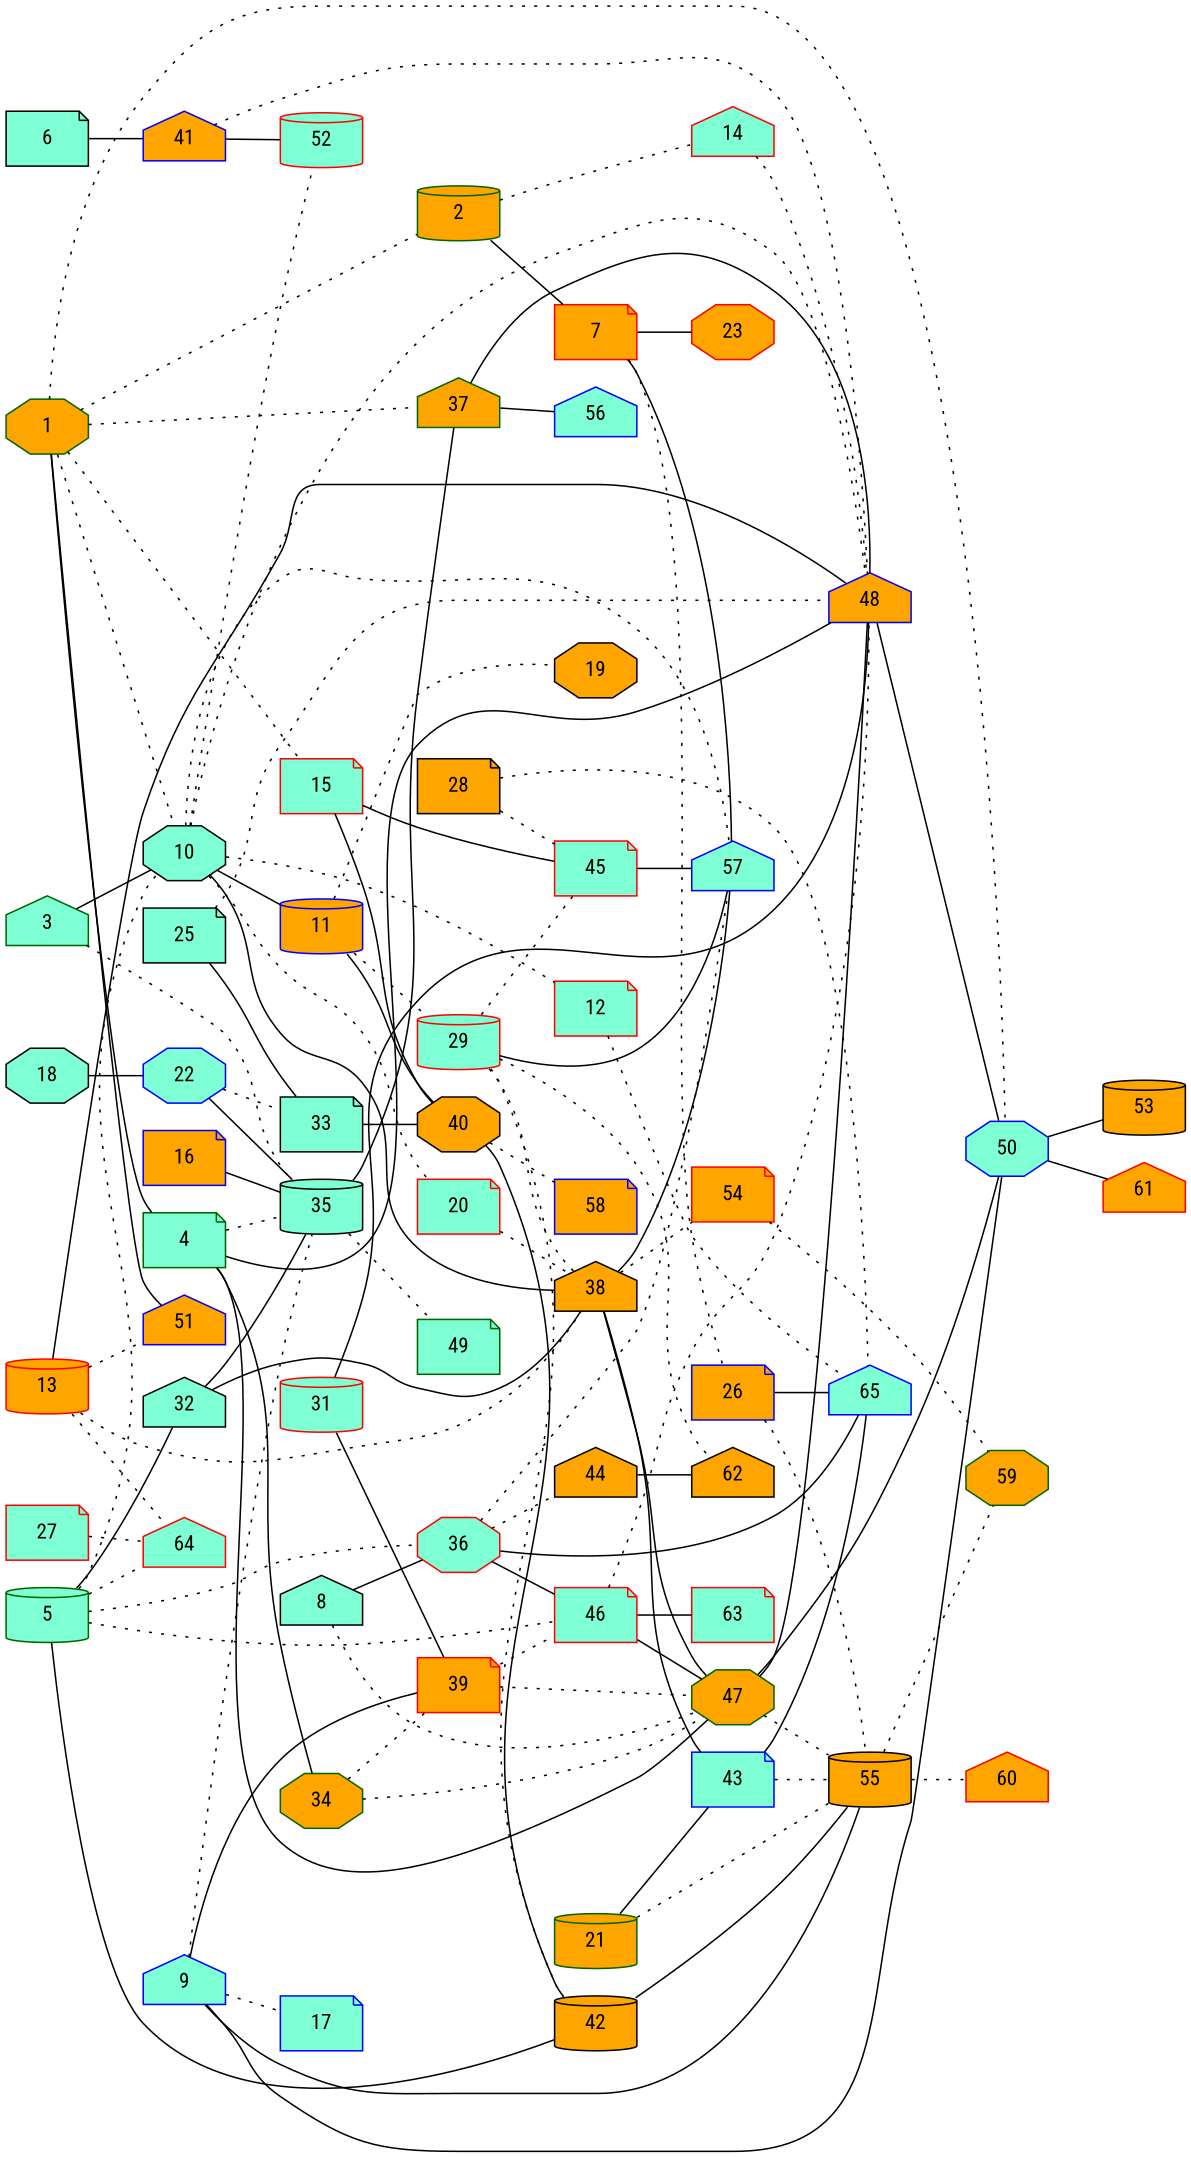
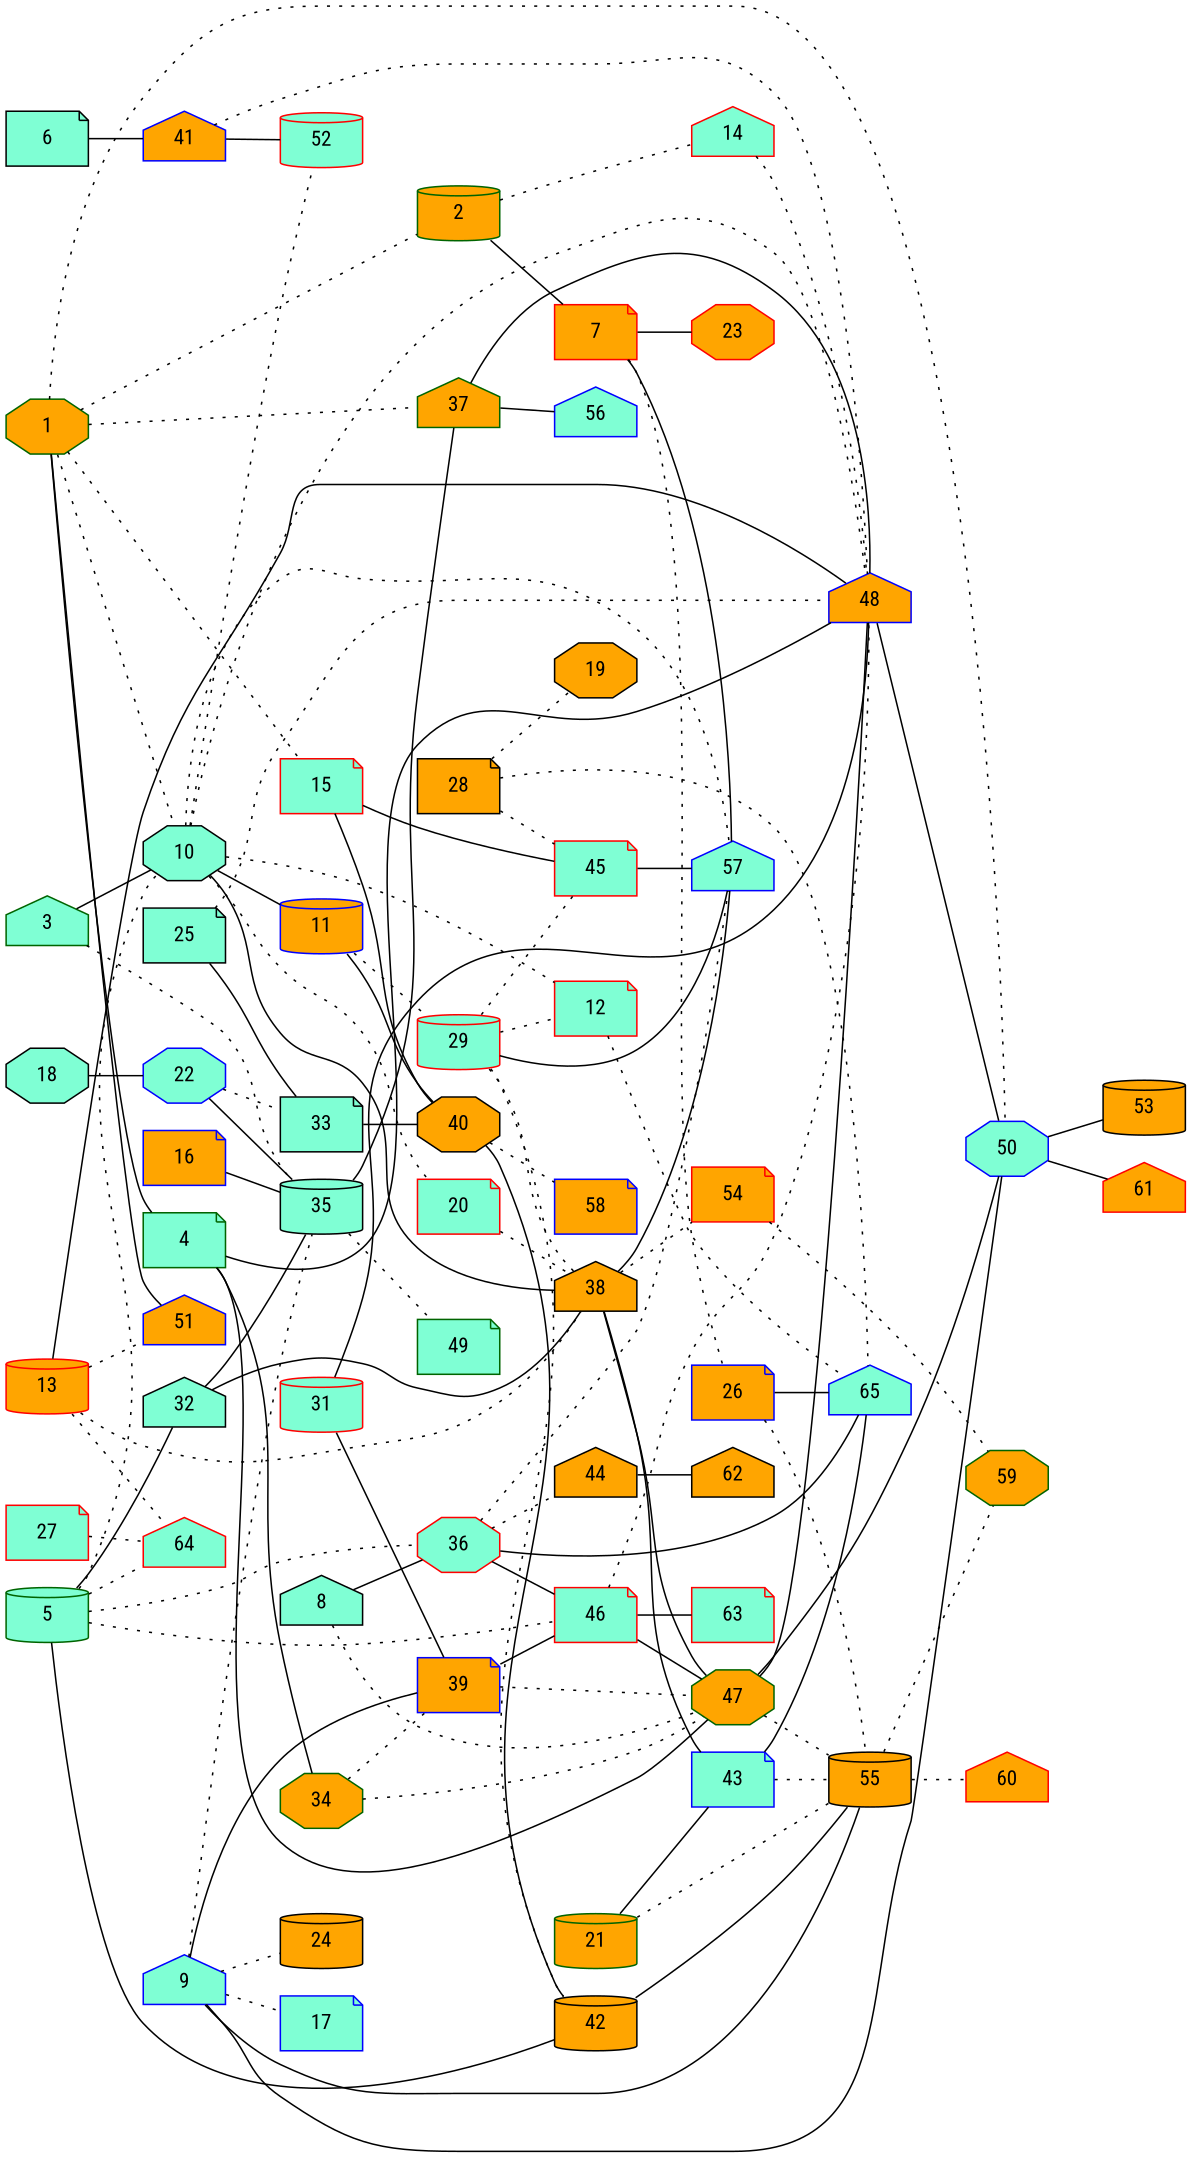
edge "19" -- "11": now "19" -- "28"
edge "29" -- "62": now "29" -- "12"
edge "35" -- "4": removed
edge "46" -- "39": style dotted -> solid
node "39": color red -> blue
node "24": added
